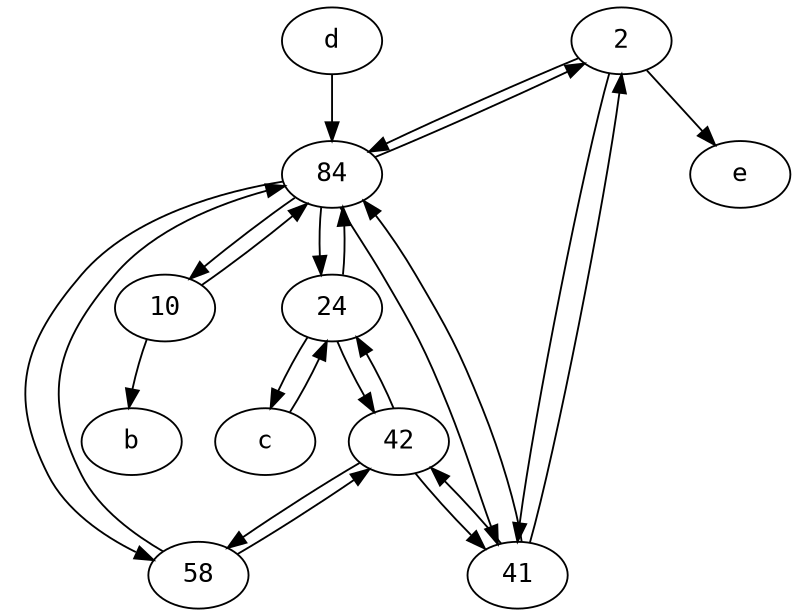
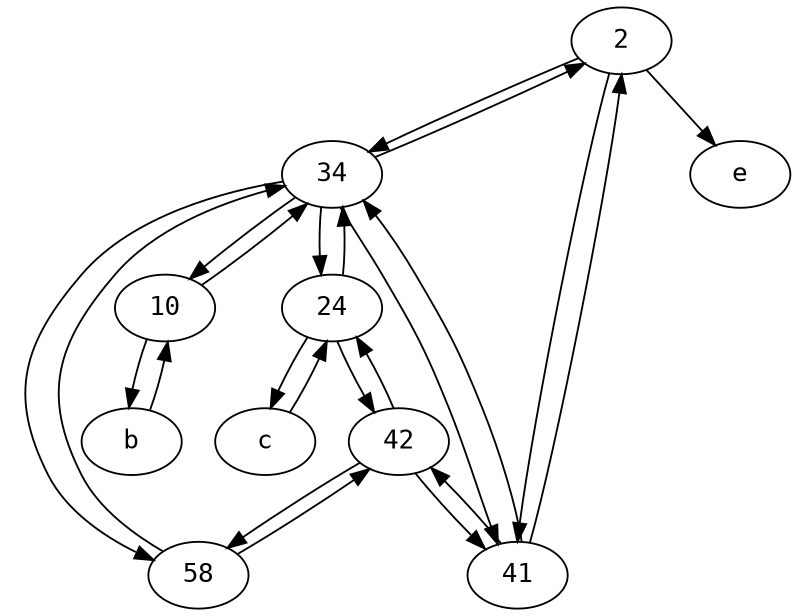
node "d": removed
node "84": label "84" -> "34"
edge "b" -> "10": added
